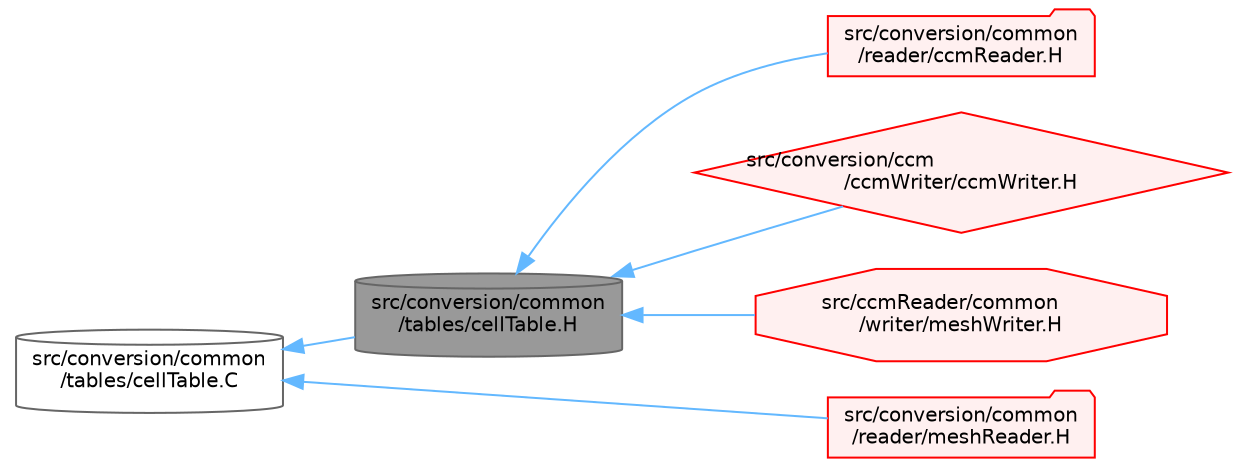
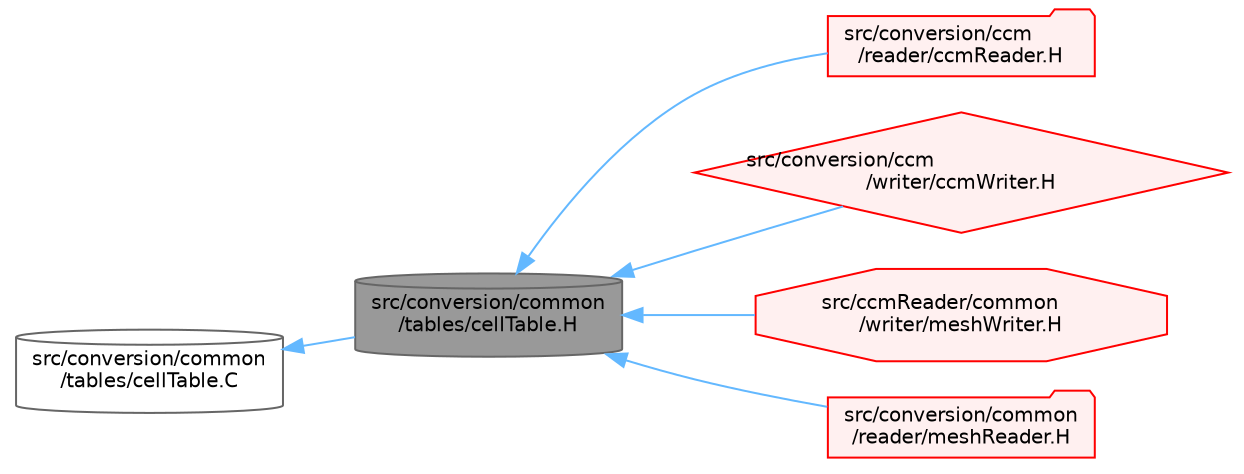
node "src/conversion/common /reader/ccmReader.H": label "src/conversion/common /reader/ccmReader.H" -> "src/conversion/ccm /reader/ccmReader.H"
node "src/conversion/ccm /ccmWriter/ccmWriter.H": label "src/conversion/ccm /ccmWriter/ccmWriter.H" -> "src/conversion/ccm /writer/ccmWriter.H"
edge "src/conversion/common /reader/meshReader.H" -> "src/conversion/common /tables/cellTable.C": now "src/conversion/common /reader/meshReader.H" -> "src/conversion/common /tables/cellTable.H"
